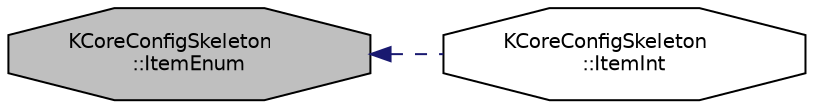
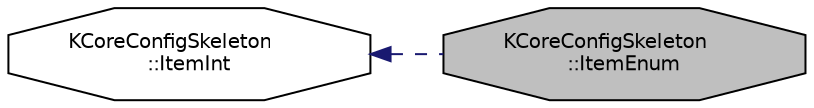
edge "KCoreConfigSkeleton ::ItemInt" -> "KCoreConfigSkeleton ::ItemEnum": reversed
